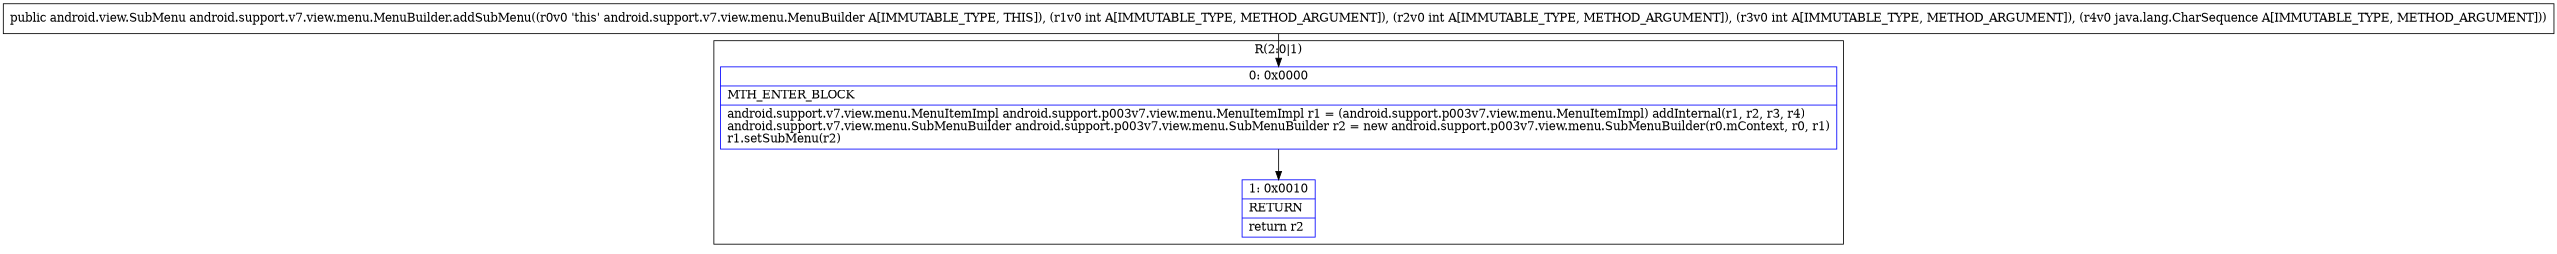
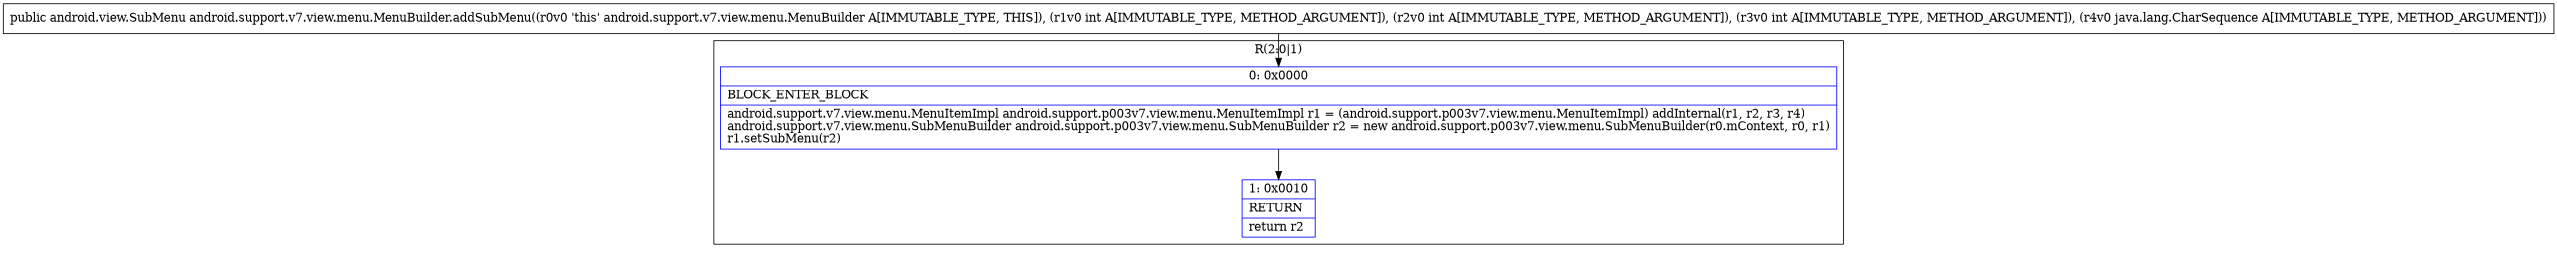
node "0: 0x0000": text "MTH_ENTER_BLOCK" -> "BLOCK_ENTER_BLOCK"
